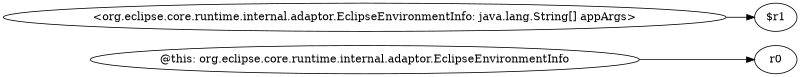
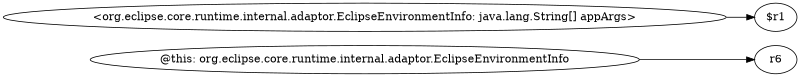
node "r0": label "r0" -> "r6"
